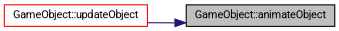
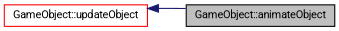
edge "GameObject::updateObject" -> "GameObject::animateObject": reversed
